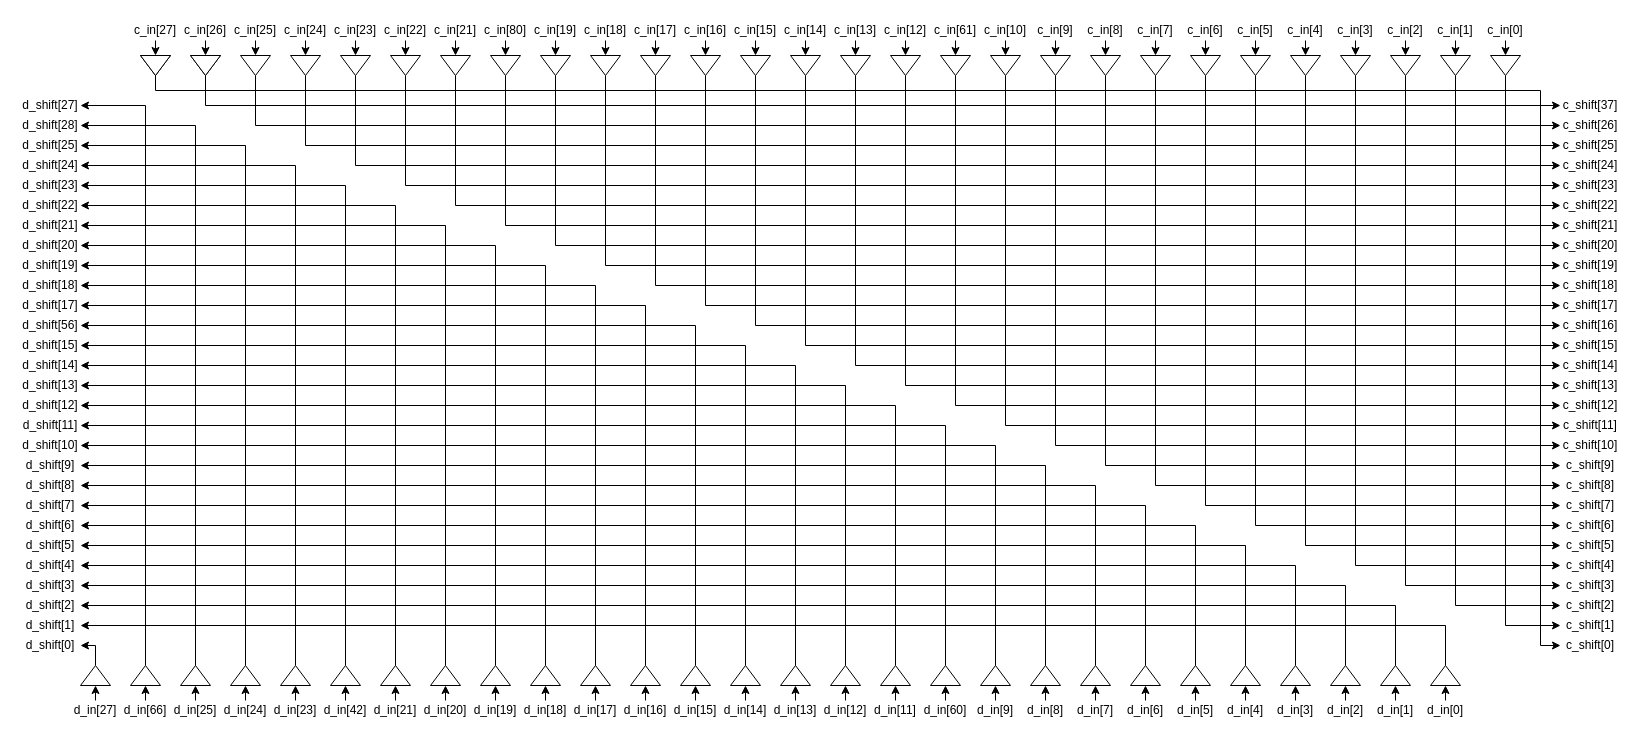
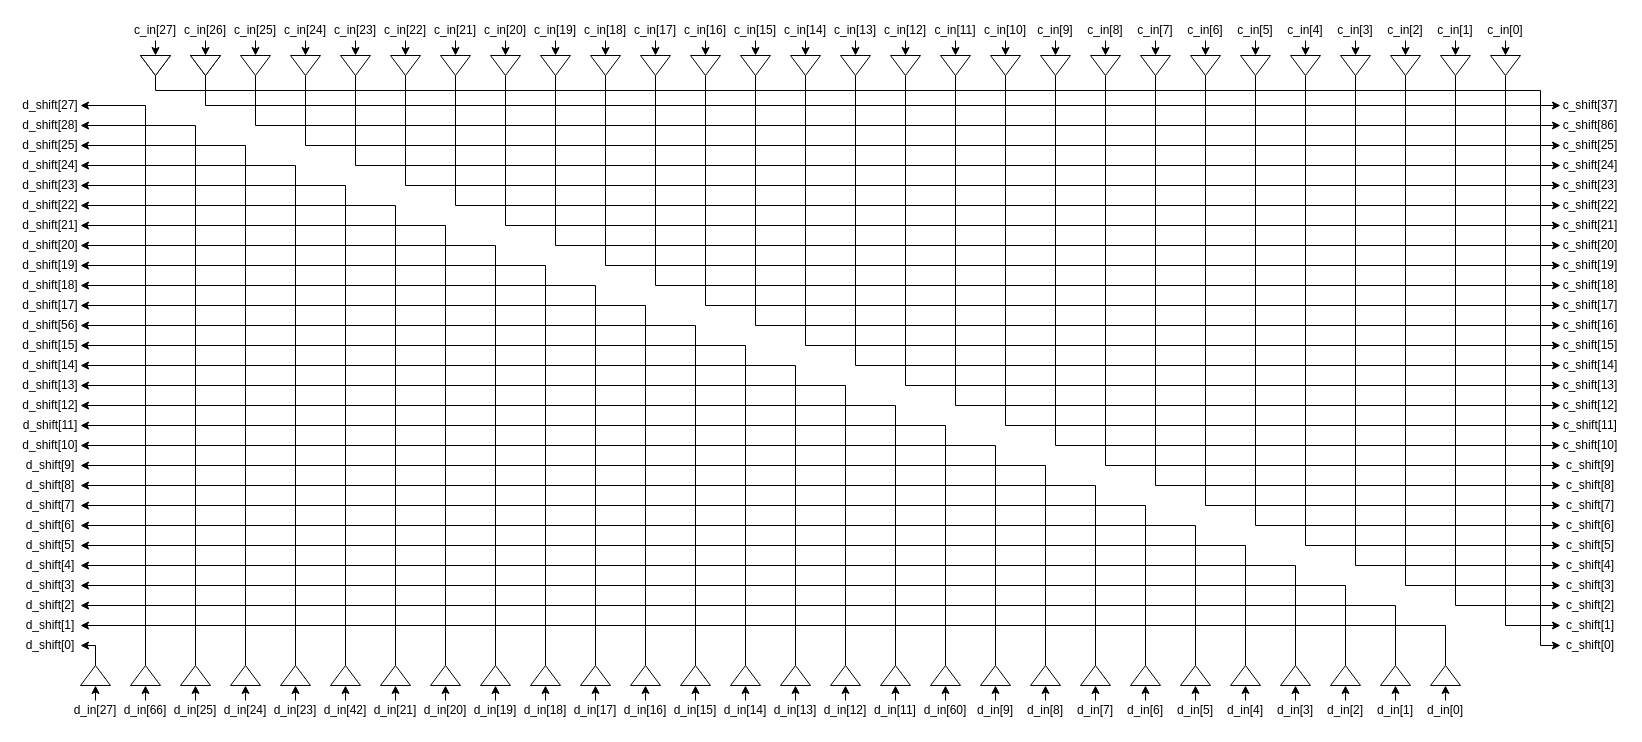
node "c_in[80]": label "c_in[80]" -> "c_in[20]"
node "c_in[61]": label "c_in[61]" -> "c_in[11]"
node "c_shift[26]": label "c_shift[26]" -> "c_shift[86]"
